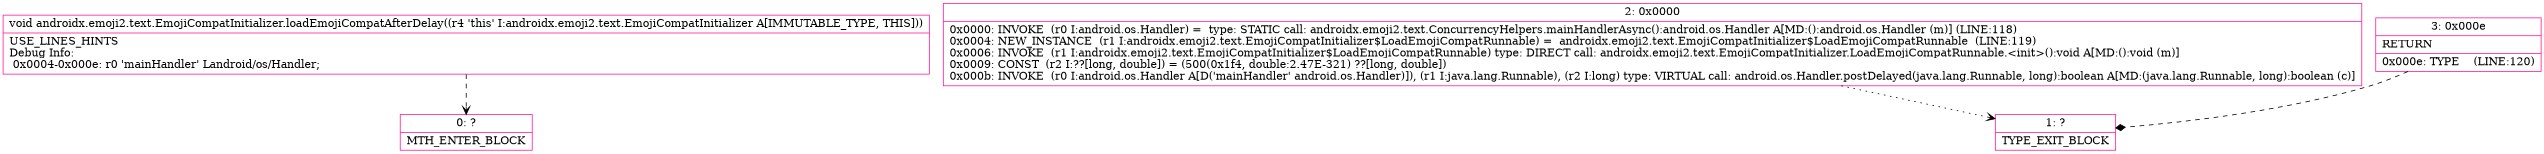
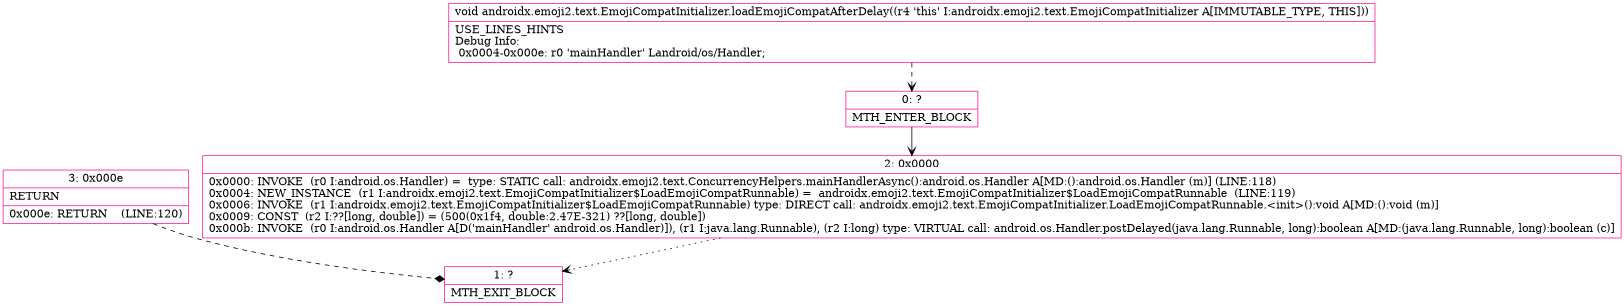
node "3: 0x000e": text "0x000e: TYPE    (LINE:120)" -> "0x000e: RETURN    (LINE:120)"
edge "0: ?" -> "2: 0x0000": added
node "1: ?": text "TYPE_EXIT_BLOCK" -> "MTH_EXIT_BLOCK"
